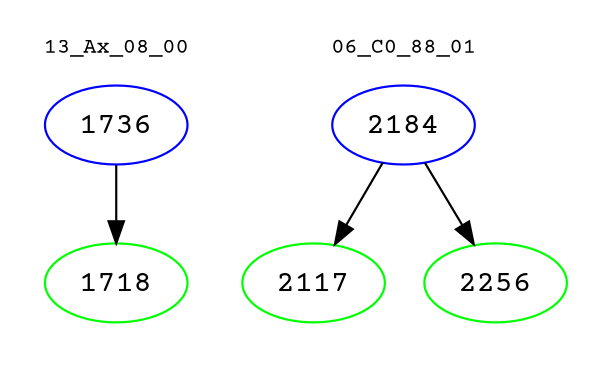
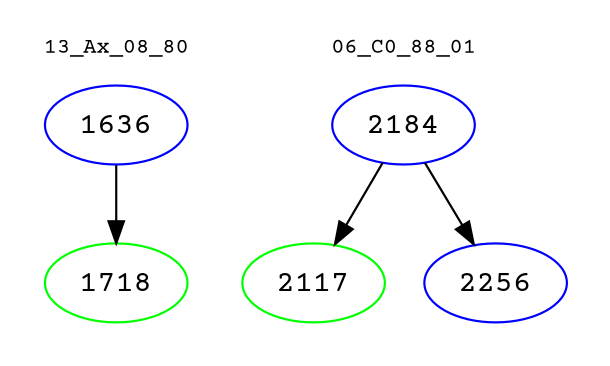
cluster "13_Ax_08_00": label "13_Ax_08_00" -> "13_Ax_08_80"
node "1736": label "1736" -> "1636"
node "2256": color green -> blue
